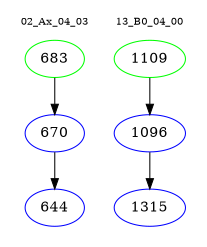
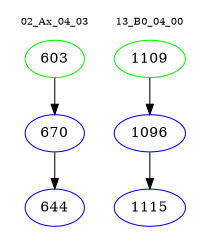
node "683": label "683" -> "603"
node "1315": label "1315" -> "1115"
